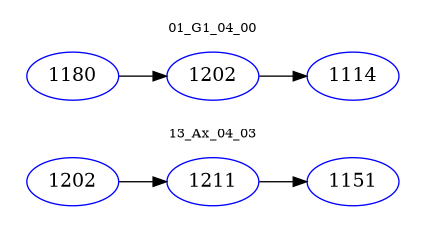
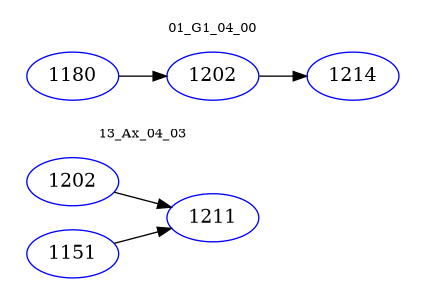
node "1114": label "1114" -> "1214"
edge "1211" -> "1151": reversed
